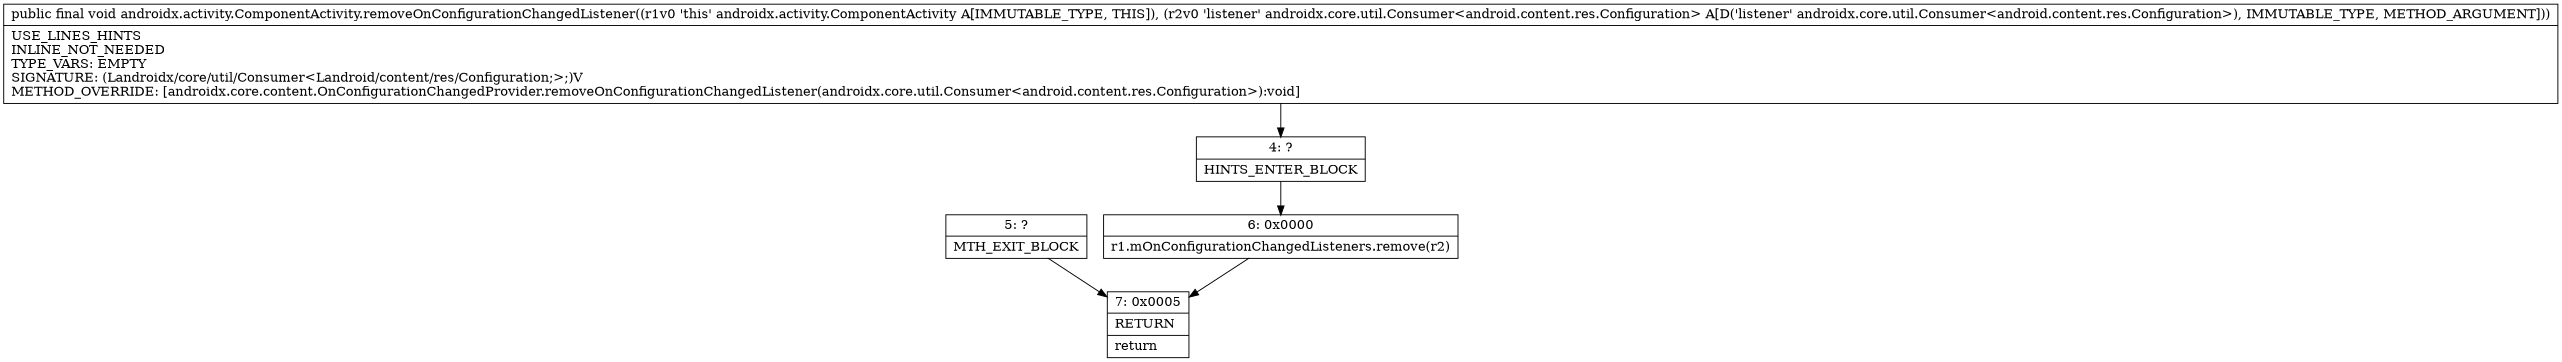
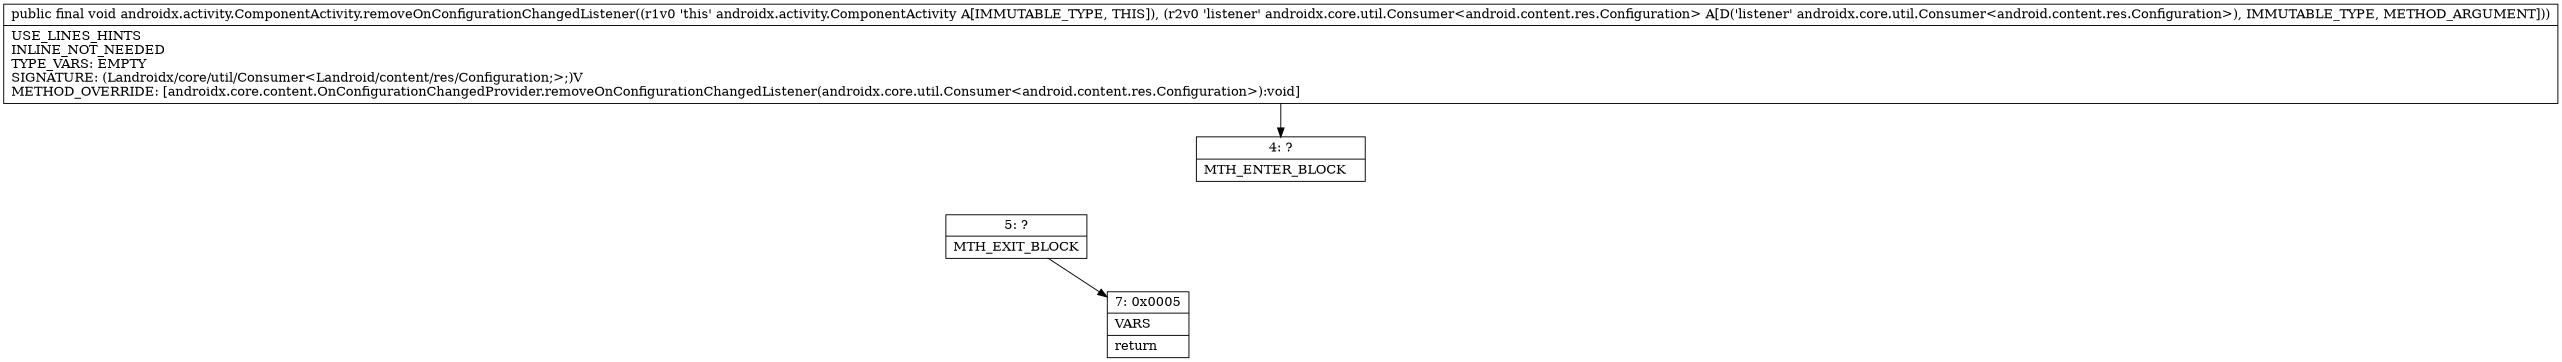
node "4: ?": text "HINTS_ENTER_BLOCK" -> "MTH_ENTER_BLOCK"
node "6: 0x0000": removed
node "7: 0x0005": text "RETURN" -> "VARS"
